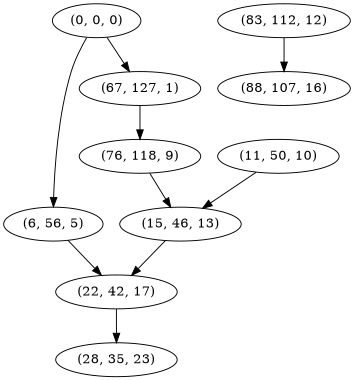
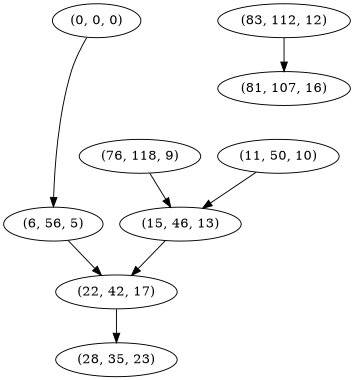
node "(67, 127, 1)": removed
node "(88, 107, 16)": label "(88, 107, 16)" -> "(81, 107, 16)"
